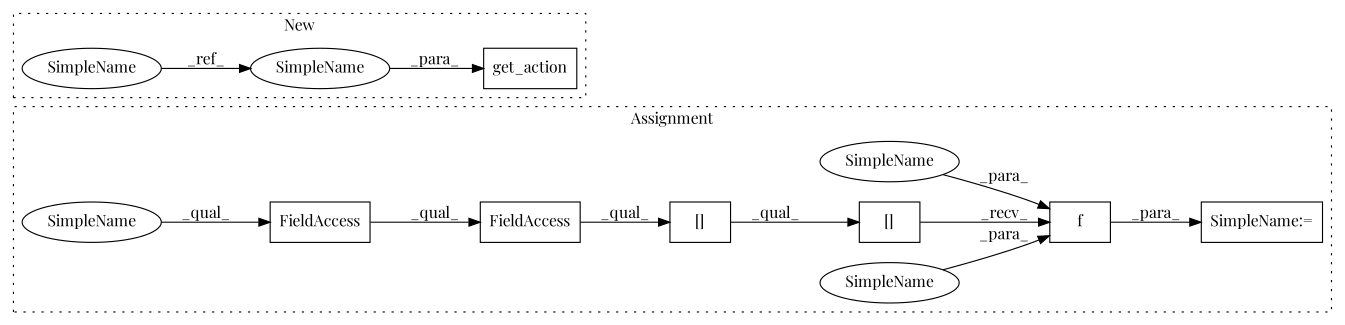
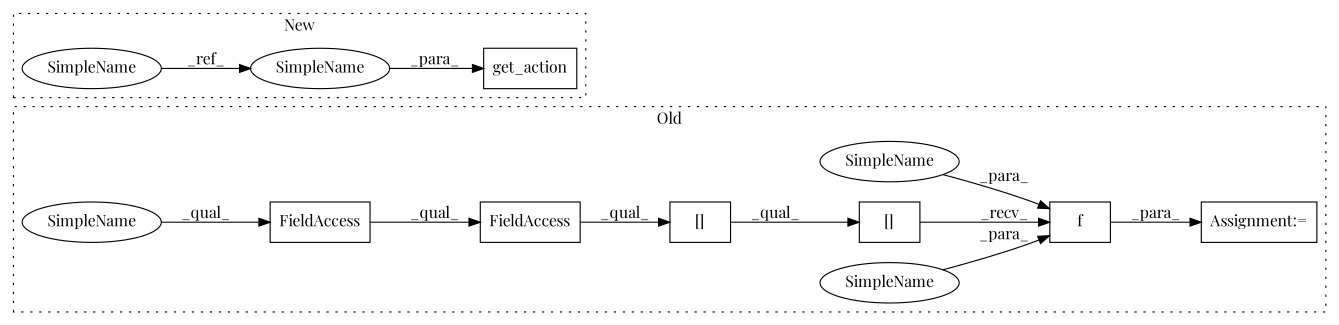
cluster "Assignment": label "Assignment" -> "Old"
node "SimpleName:=": label "SimpleName:=" -> "Assignment:="
